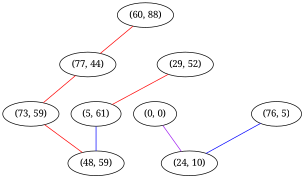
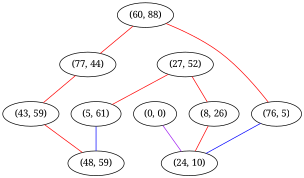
edge "(60, 88)" -- "(76, 5)": added
node "(29, 52)": label "(29, 52)" -> "(27, 52)"
node "(73, 59)": label "(73, 59)" -> "(43, 59)"
node "(8, 26)": added
